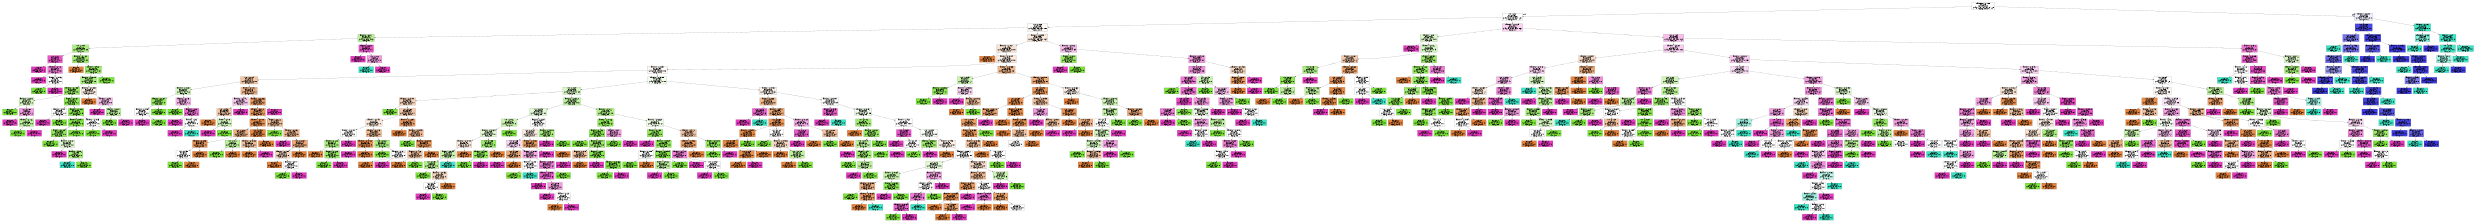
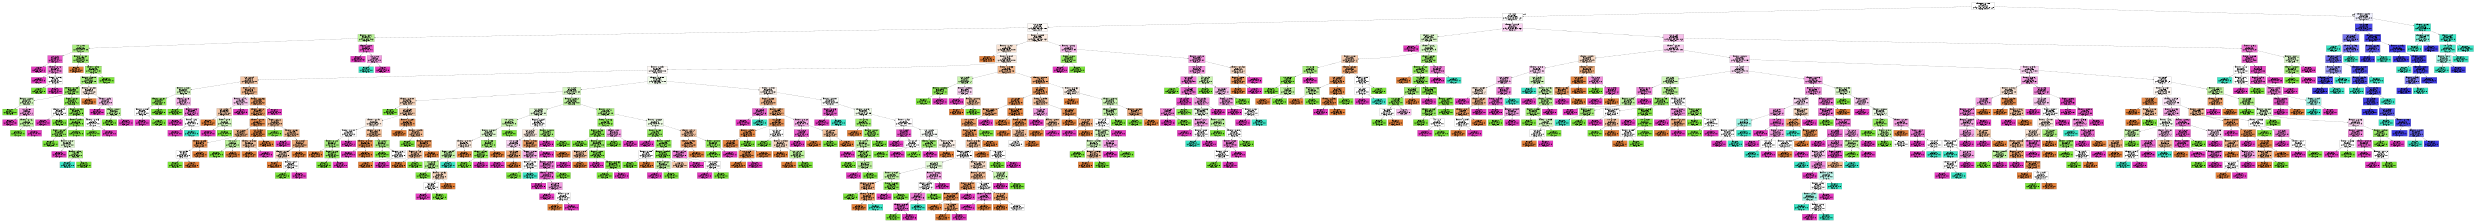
node "gini = 0.0 samples = 9 value = [0, 9, 0, 0, 0] class = fog": fillcolor #7be539 -> #f6bdea
node "gini = 0.0 samples = 23 value = [0, 0, 0, 0, 23] class = sun": label "gini = 0.0 samples = 23 value = [0, 0, 0, 0, 23] class = sun" -> "gini = 0.0 rain = 23 value = [0, 0, 0, 0, 23] class = sun"
node "gini = 0.0 samples = 12 value = [0, 12, 0, 0, 0] class = fog": fillcolor #7be539 -> #f3c7a7
node "gini = 0.0 samples = 11 value = [0, 0, 0, 0, 11] class = sun": fillcolor #e539c0 -> #efb388
